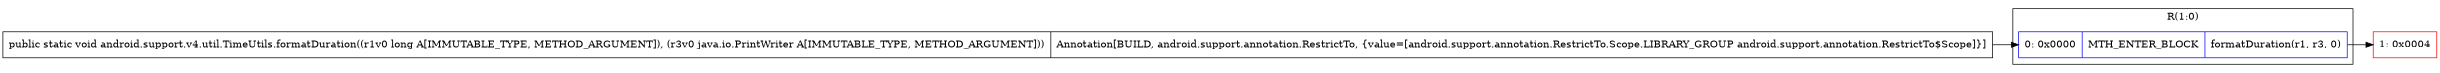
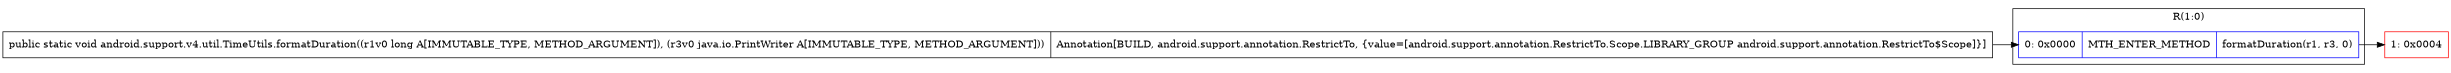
node "0: 0x0000": text "MTH_ENTER_BLOCK" -> "MTH_ENTER_METHOD"
